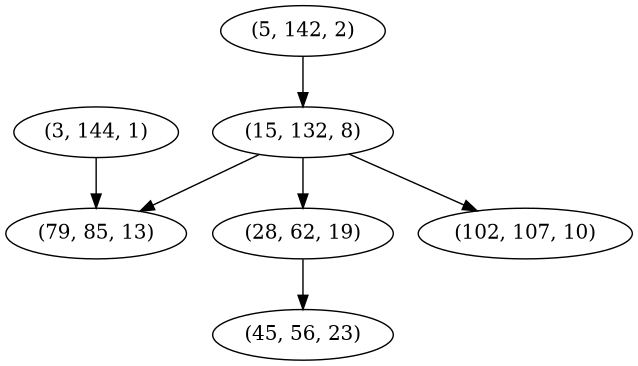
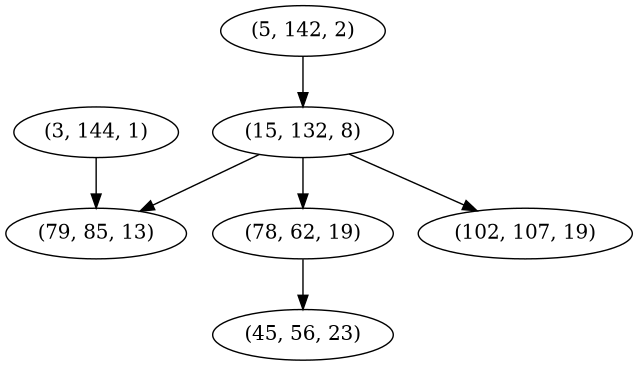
node "(28, 62, 19)": label "(28, 62, 19)" -> "(78, 62, 19)"
node "(102, 107, 10)": label "(102, 107, 10)" -> "(102, 107, 19)"
